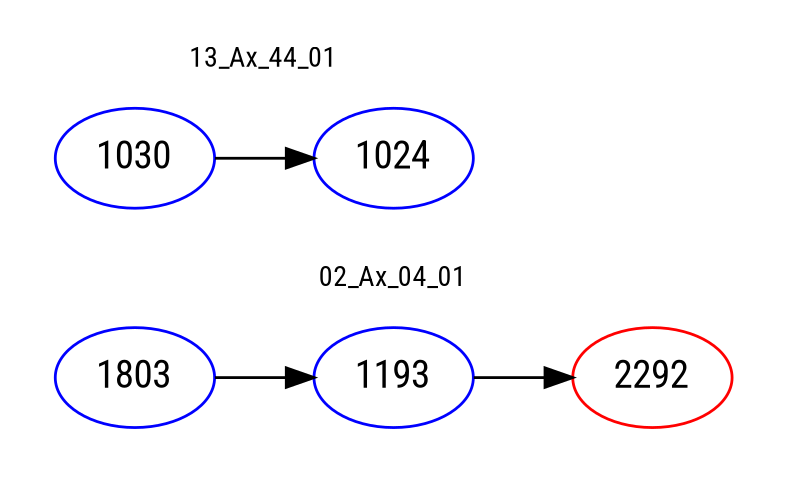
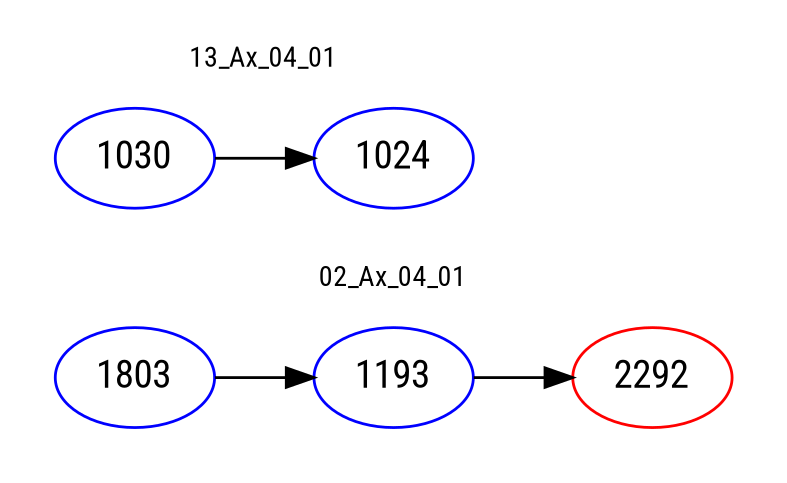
cluster "13_Ax_44_01": label "13_Ax_44_01" -> "13_Ax_04_01"
